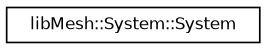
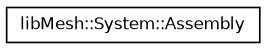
node "libMesh::System::System": label "libMesh::System::System" -> "libMesh::System::Assembly"
